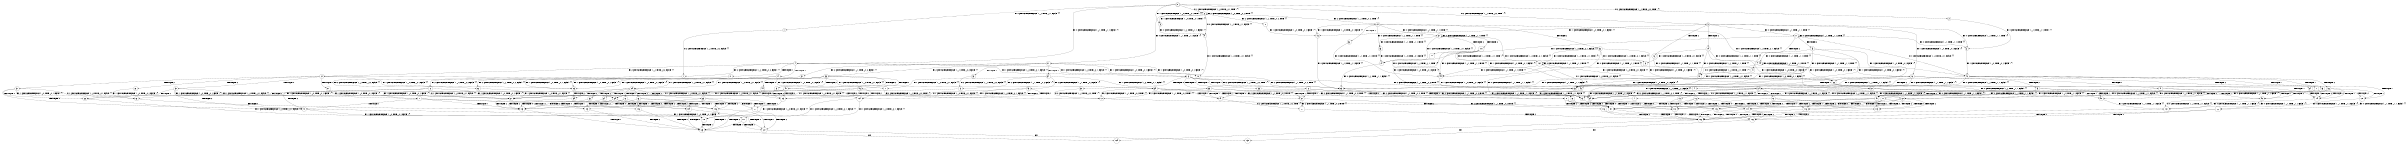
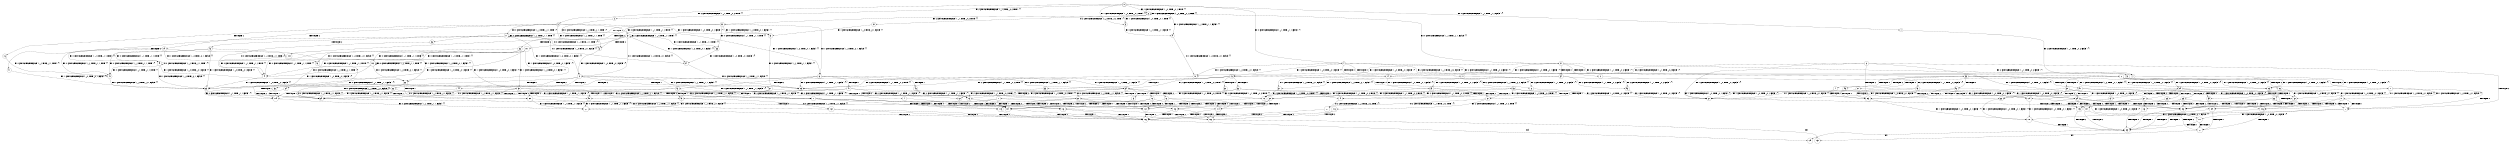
edge "14" -> "38": reversed
